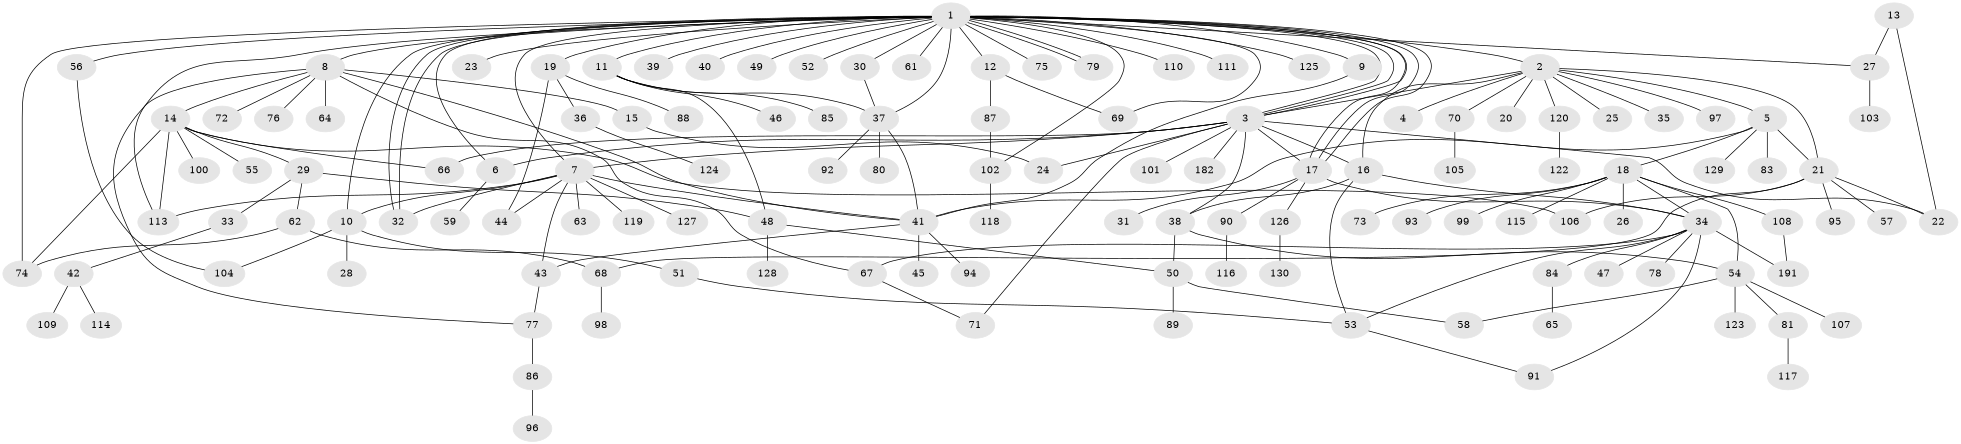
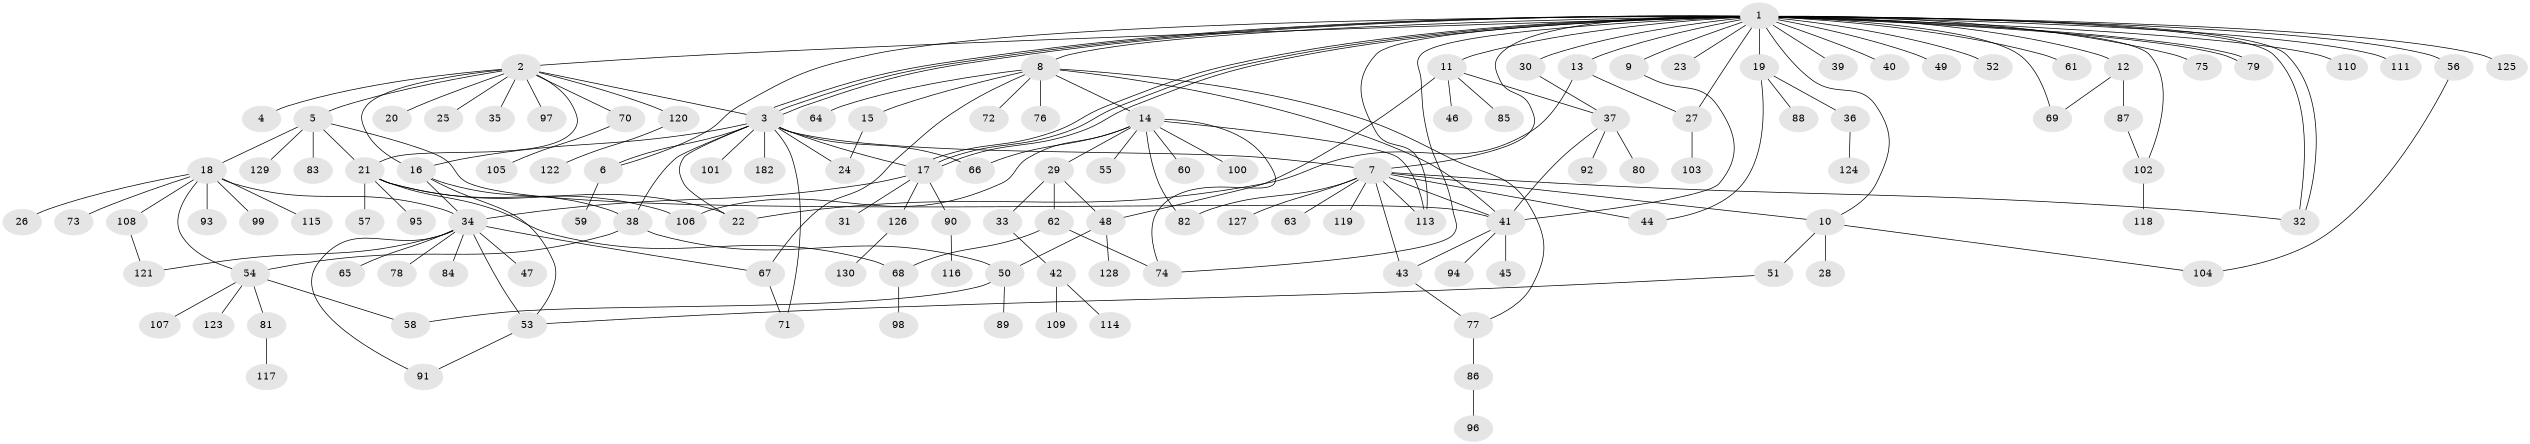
edge "1" -- "37": now "1" -- "13"
node "60": added
node "82": added
node "191": label "191" -> "121"
edge "84" -- "65": now "34" -- "65"
